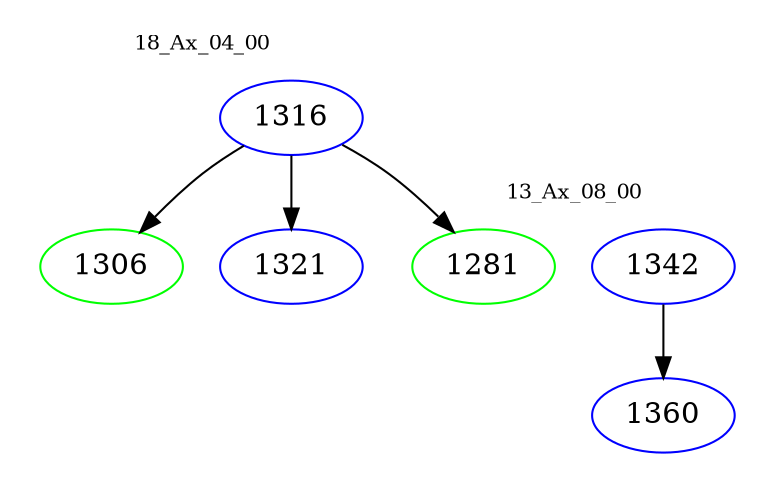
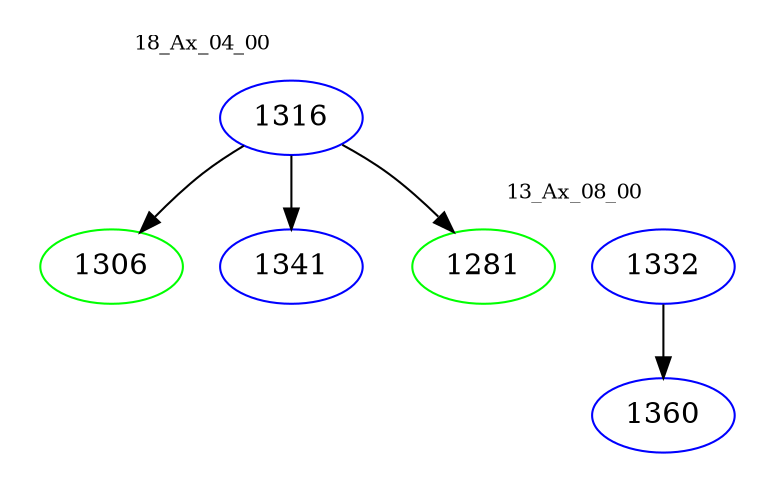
node "1321": label "1321" -> "1341"
node "1342": label "1342" -> "1332"
